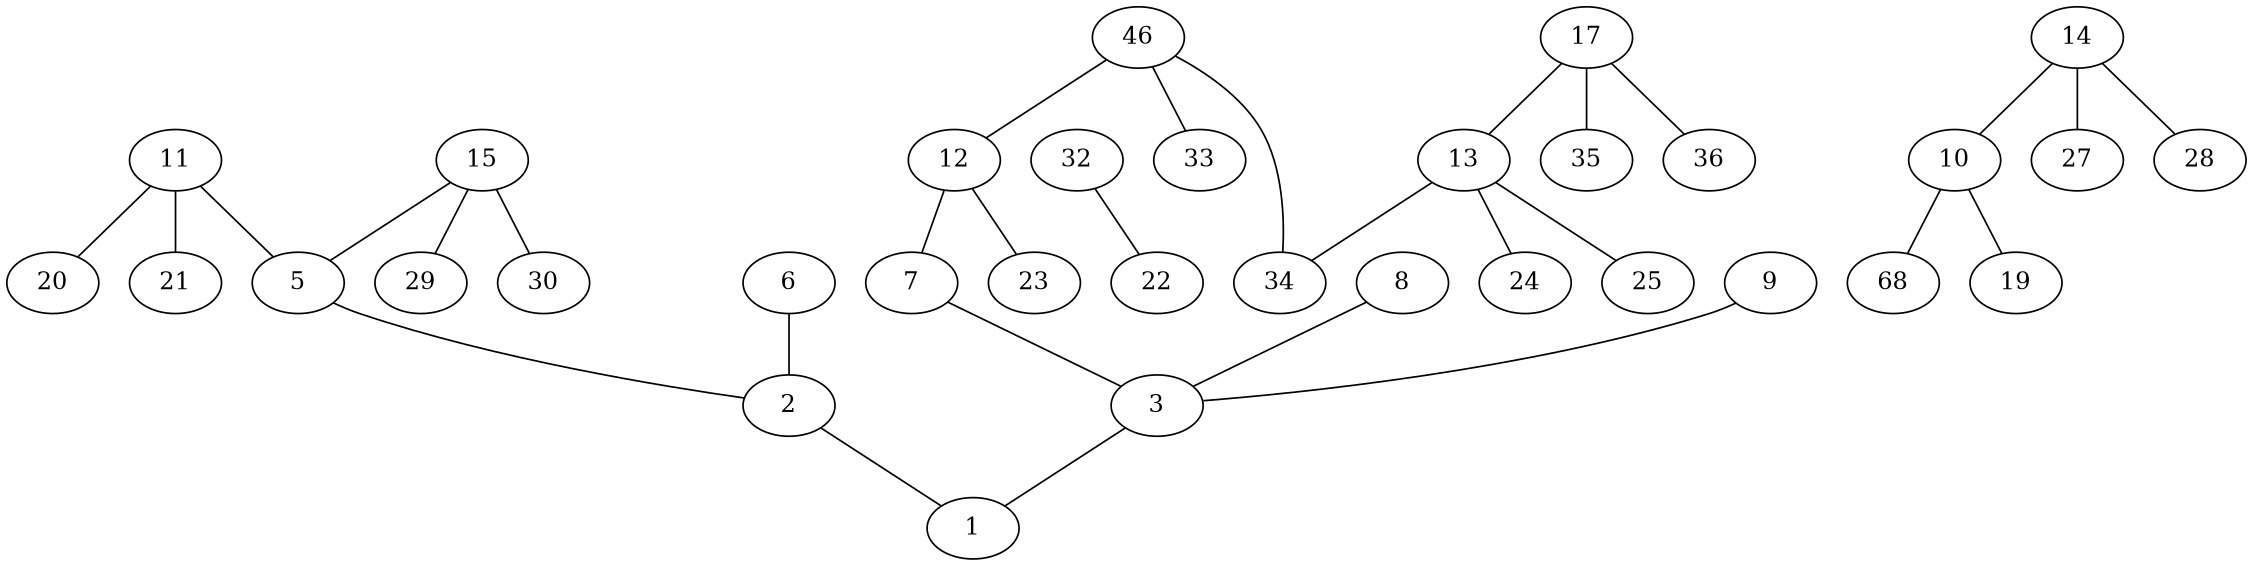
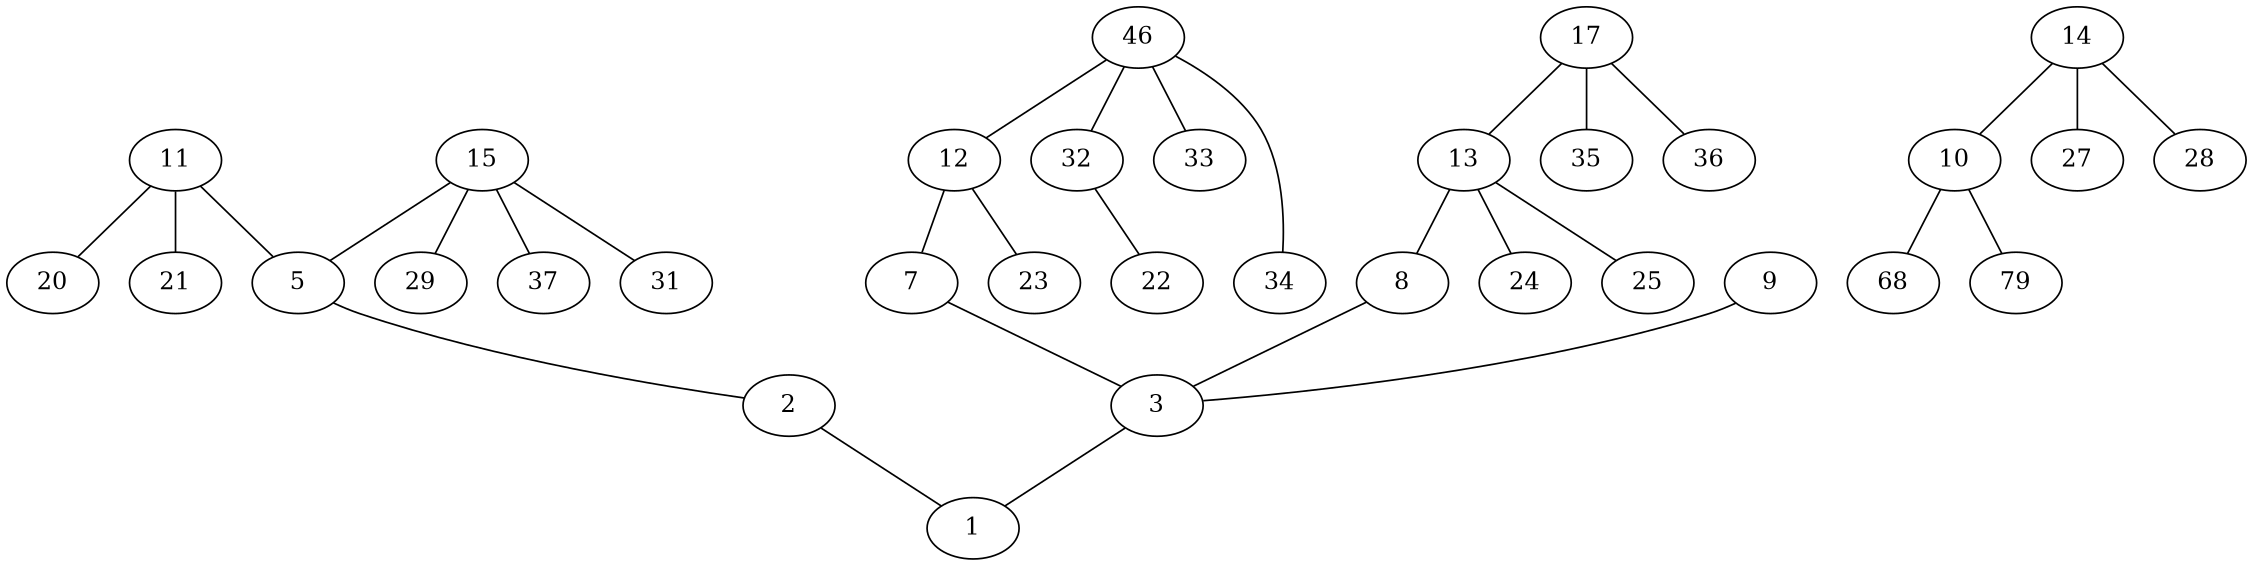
edge "46" -- "32": added
edge "13" -- "34": now "13" -- "8"
node "30": label "30" -> "37"
node "31": added
node "6": removed
node "19": label "19" -> "79"
